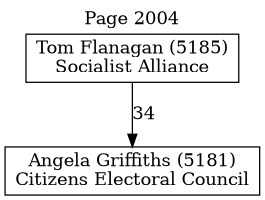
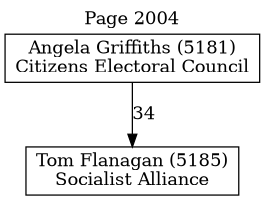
edge "Tom Flanagan (5185) Socialist Alliance" -> "Angela Griffiths (5181) Citizens Electoral Council": reversed
